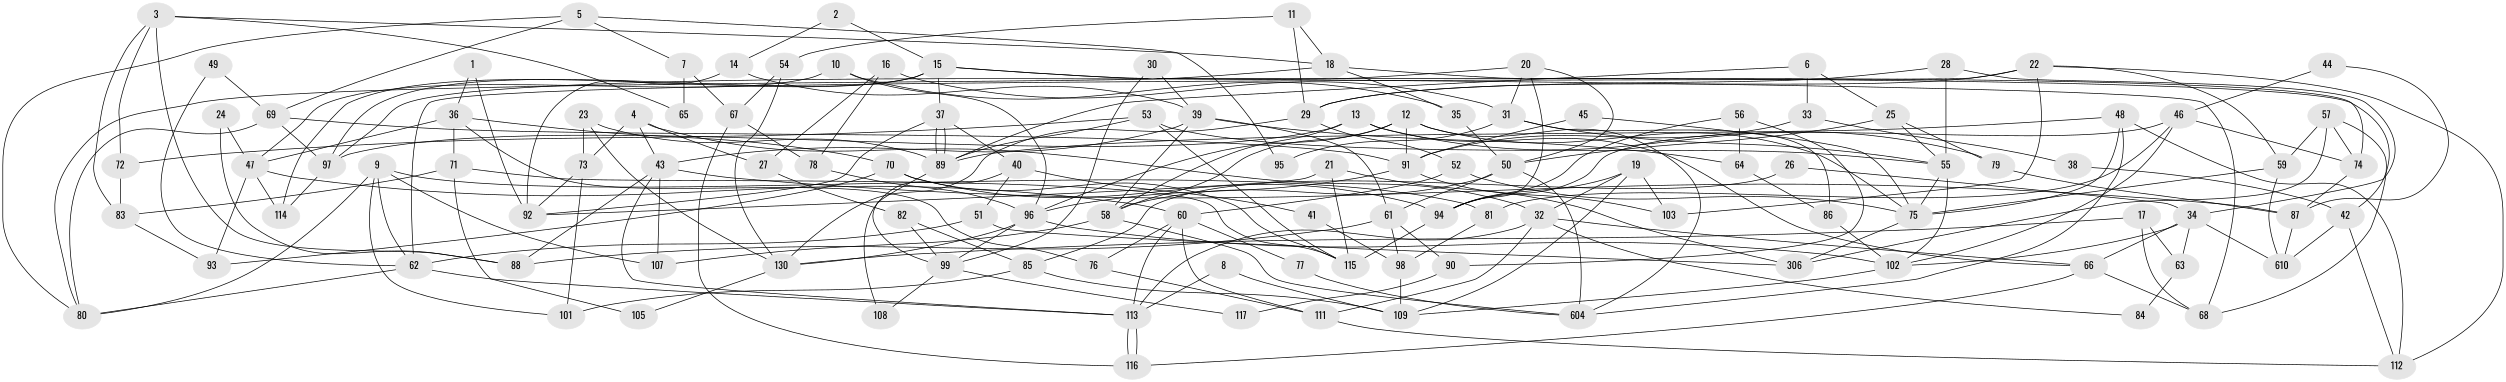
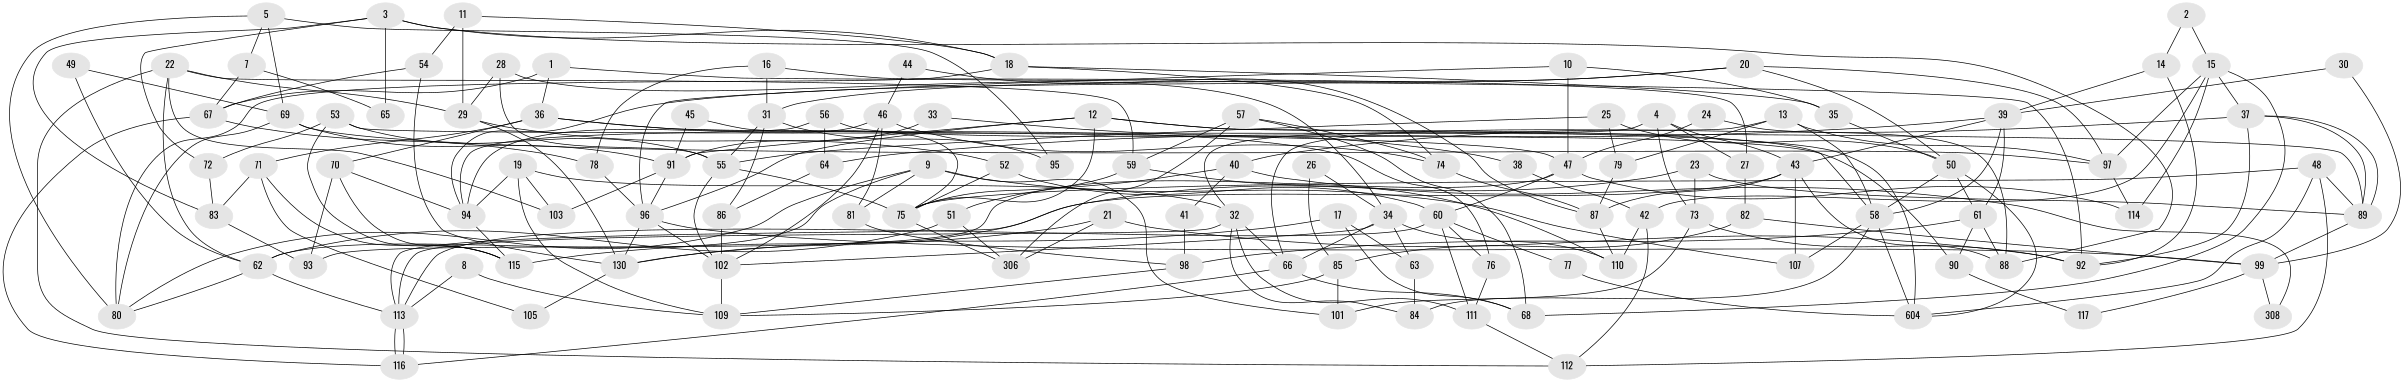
node "6": removed
edge "1" -- "67": added
node "610": label "610" -> "110"
edge "58" -- "84": added
node "108": label "108" -> "308"
